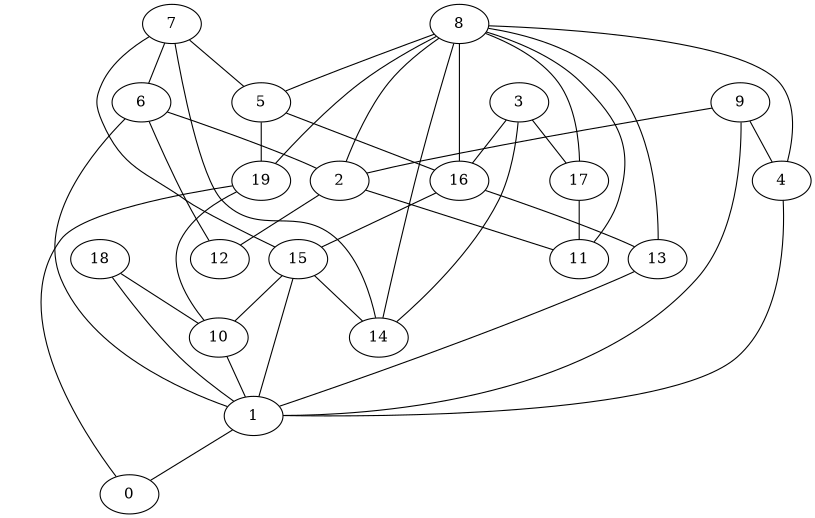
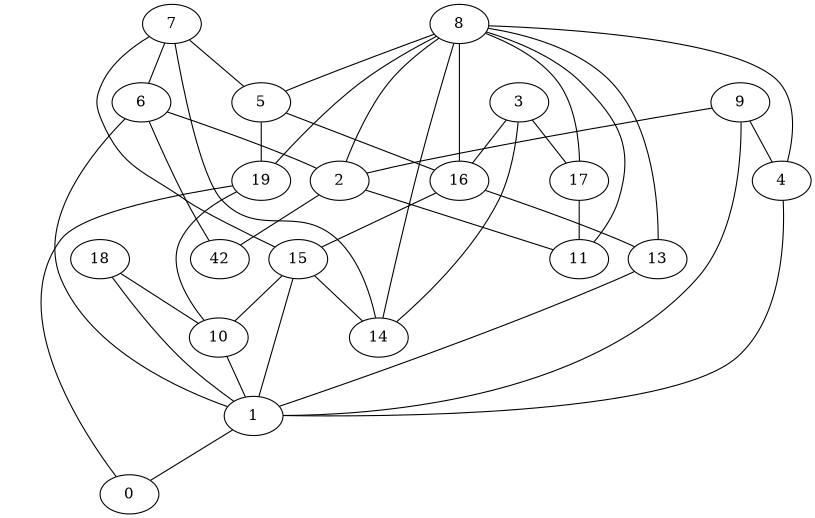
node "12": label "12" -> "42"
